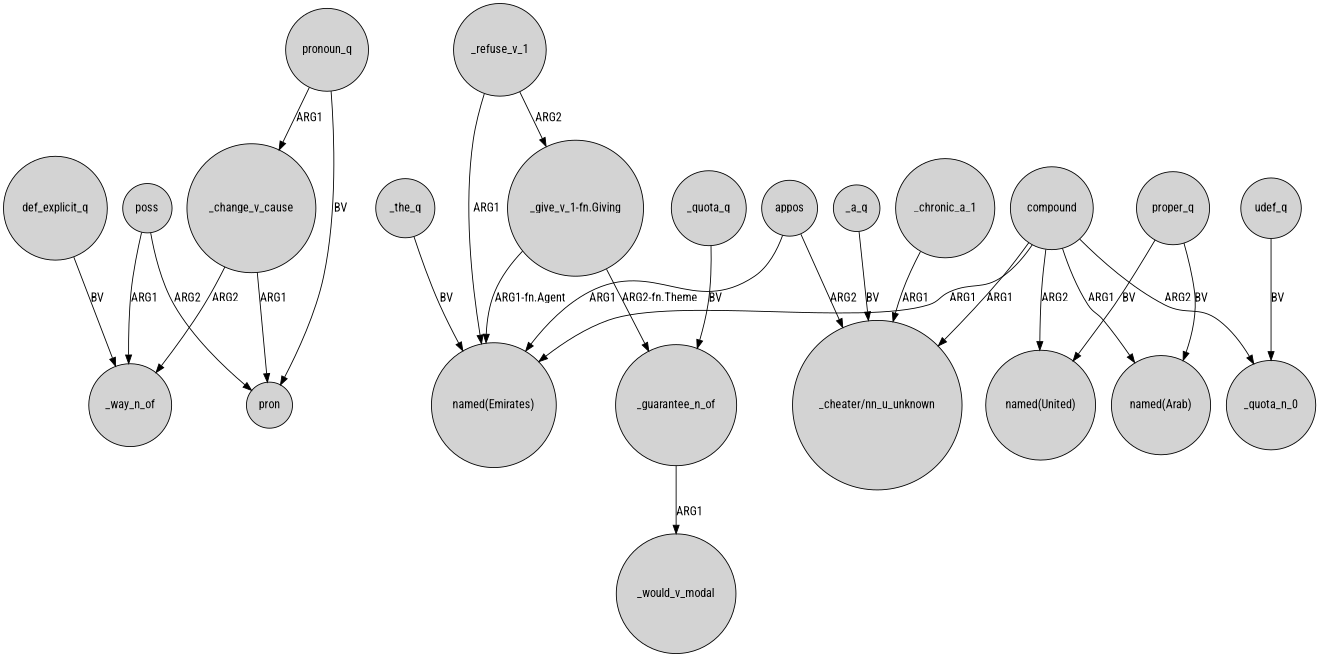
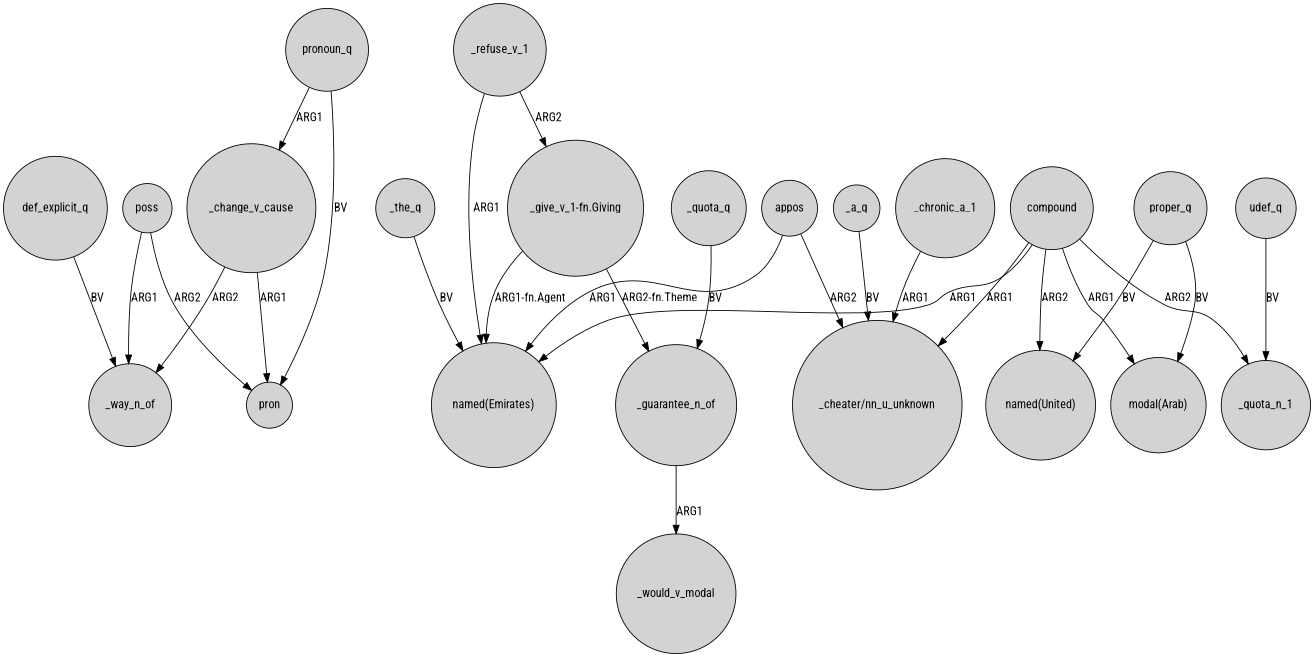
node "named(Arab)": label "named(Arab)" -> "modal(Arab)"
node "_quota_n_0": label "_quota_n_0" -> "_quota_n_1"
